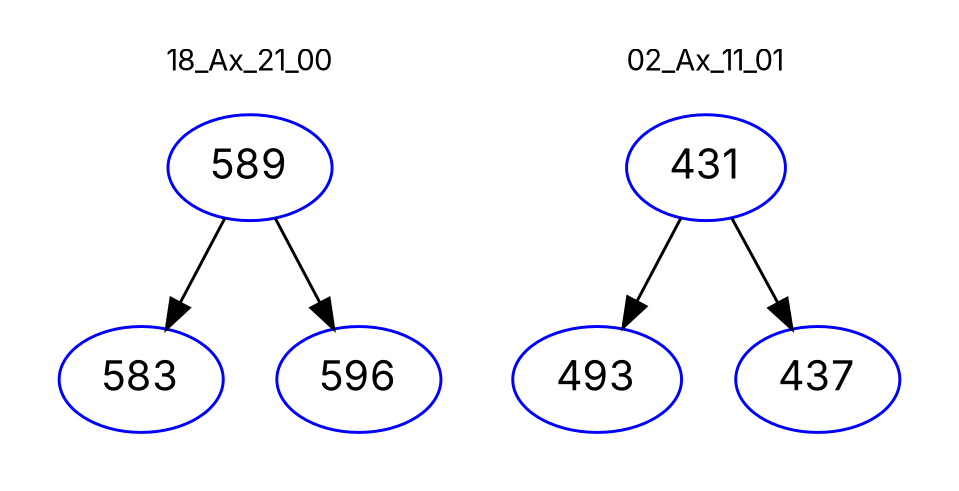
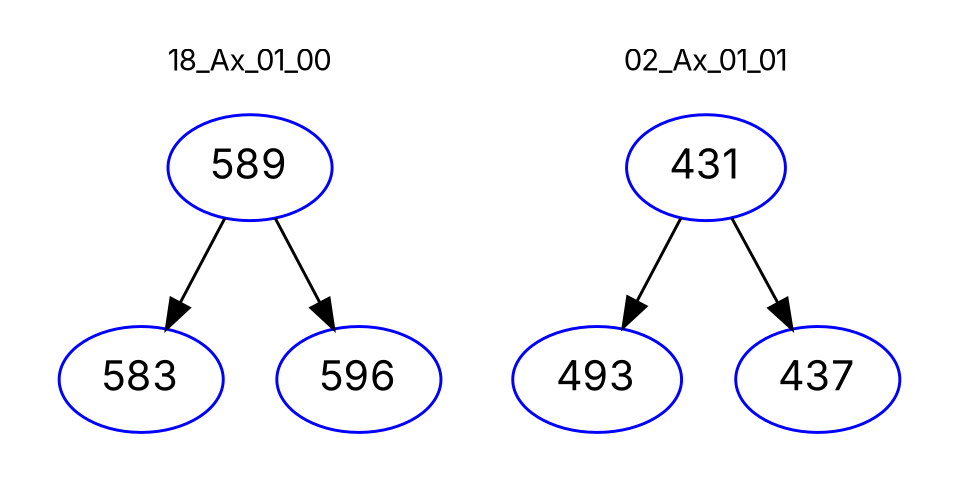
cluster "18_Ax_21_00": label "18_Ax_21_00" -> "18_Ax_01_00"
cluster "02_Ax_11_01": label "02_Ax_11_01" -> "02_Ax_01_01"
